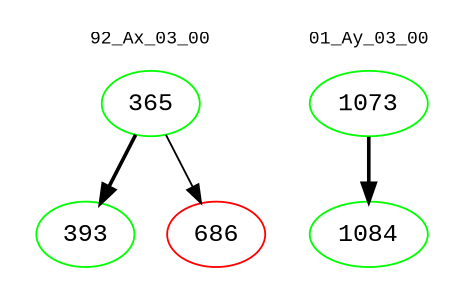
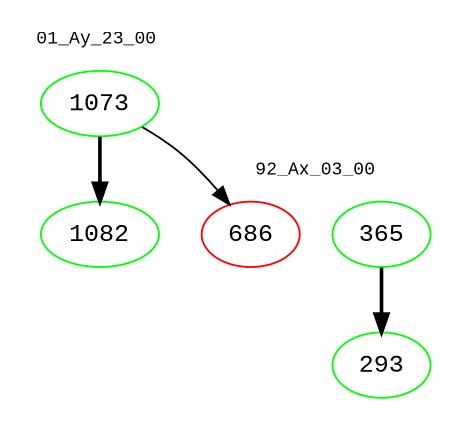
cluster "01_Ay_03_00": label "01_Ay_03_00" -> "01_Ay_23_00"
edge "365" -> "686": now "1073" -> "686"
node "393": label "393" -> "293"
node "1084": label "1084" -> "1082"
